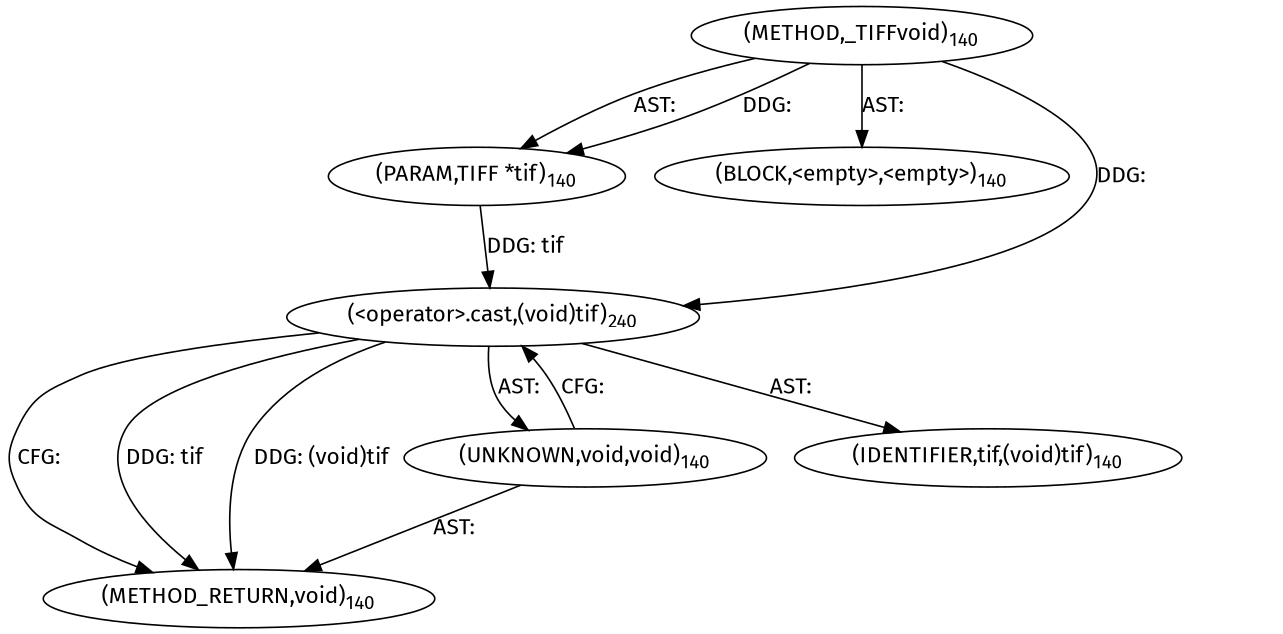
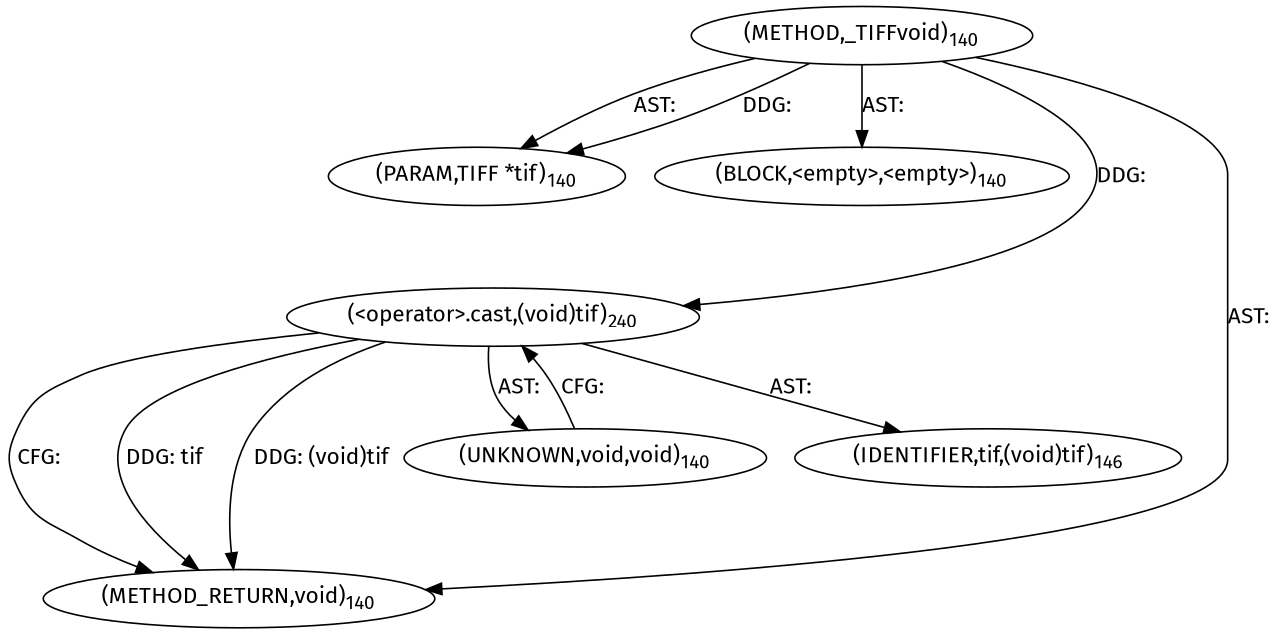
edge "(PARAM,TIFF *tif)" -> "(<operator>.cast,(void)tif)": removed, label "DDG: tif"
node "(IDENTIFIER,tif,(void)tif)": text "140" -> "146"
edge "(UNKNOWN,void,void)" -> "(METHOD_RETURN,void)": now "(METHOD,_TIFFvoid)" -> "(METHOD_RETURN,void)"
